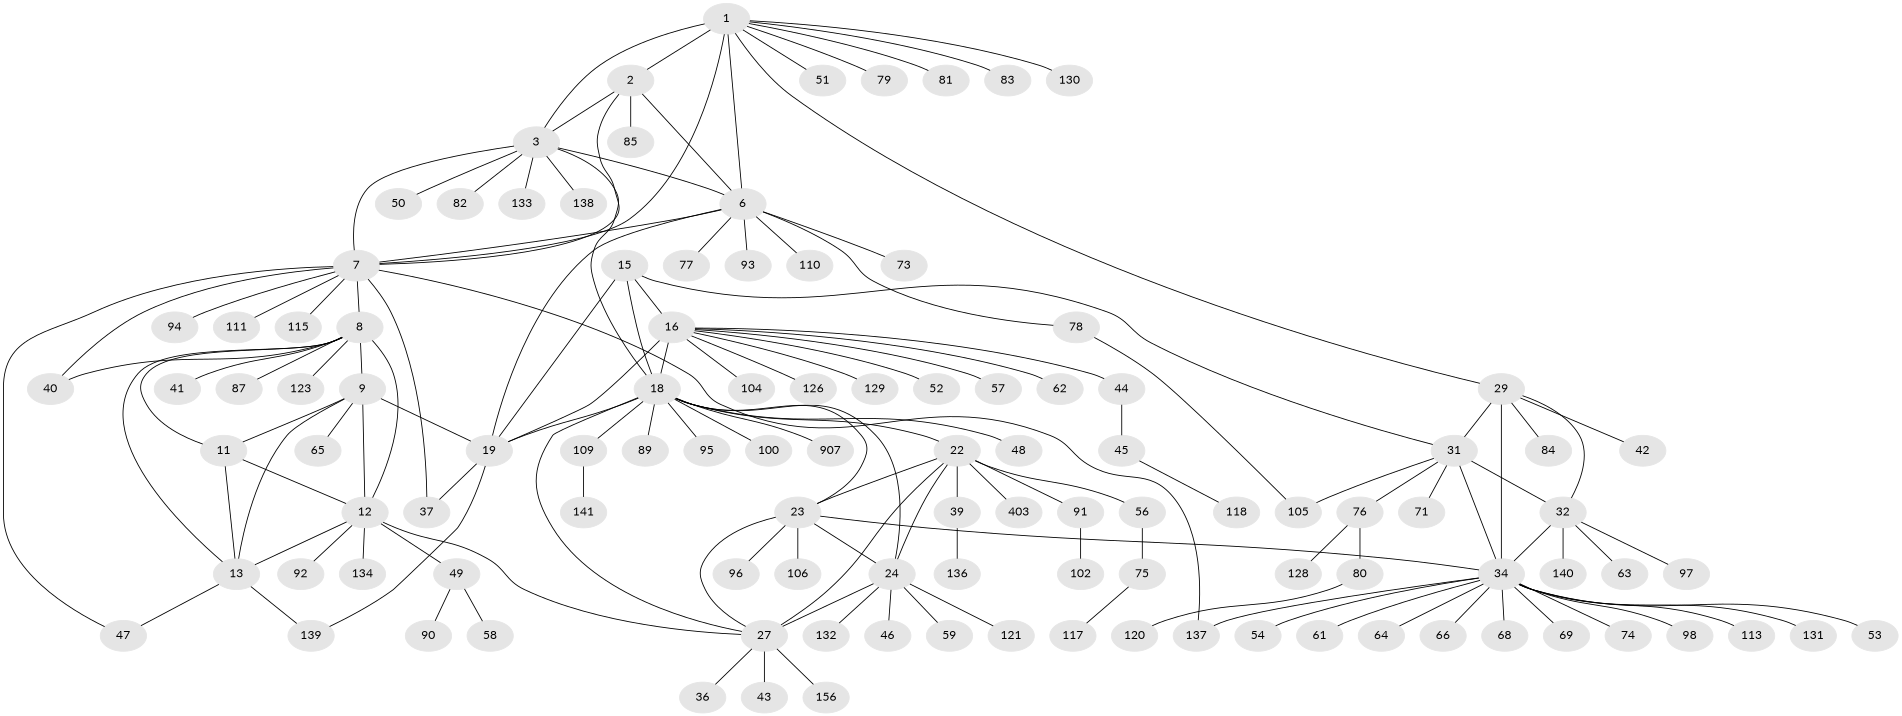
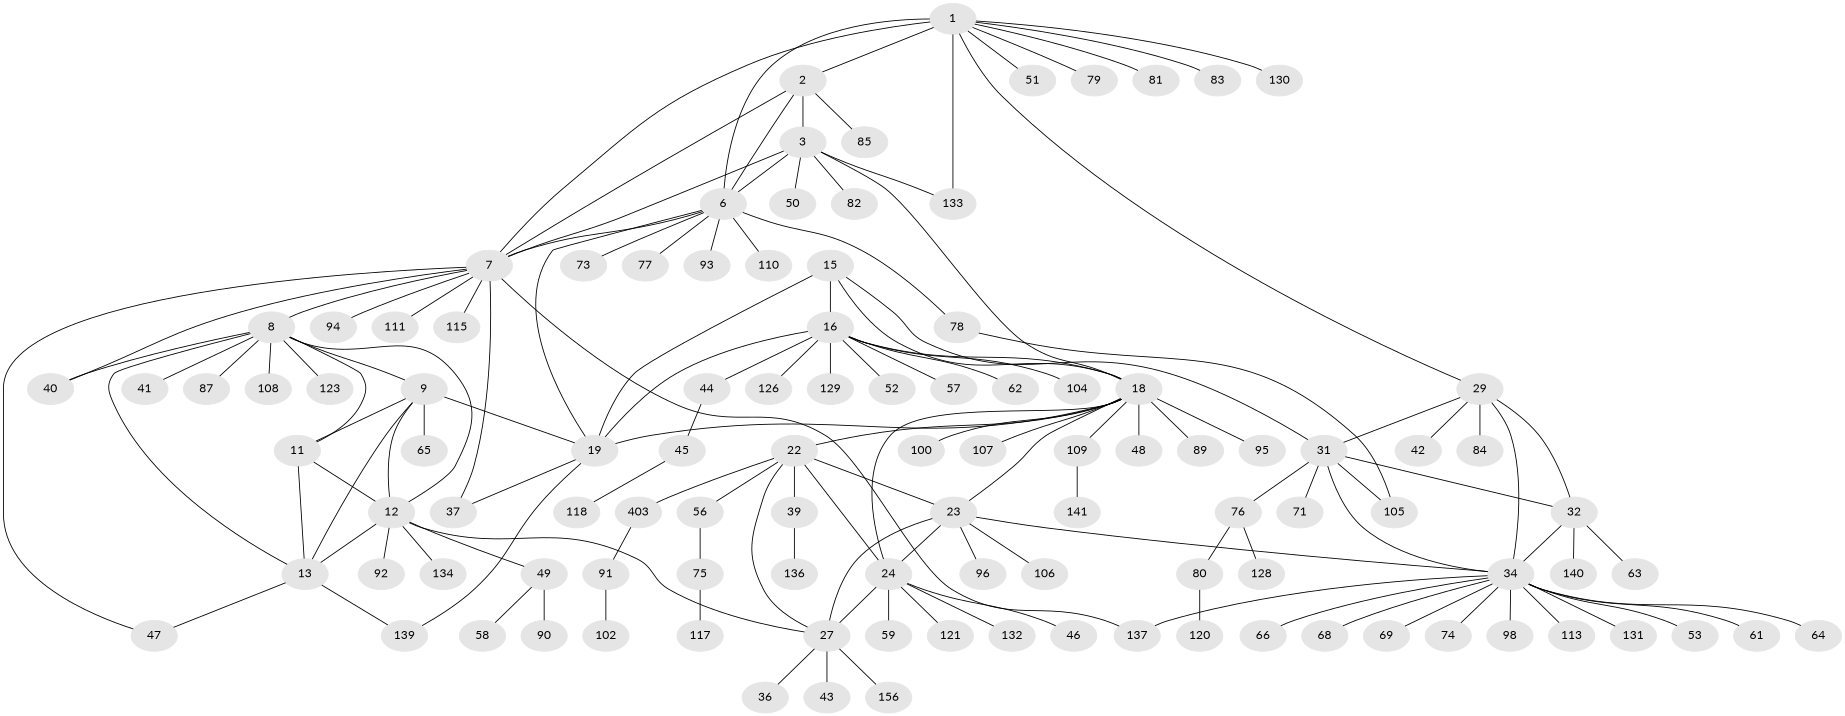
edge "1" -- "3": now "1" -- "133"
node "138": removed
node "108": added
node "907": label "907" -> "107"
edge "22" -- "91": now "403" -- "91"
edge "18" -- "27": removed
node "97": removed
node "54": removed
